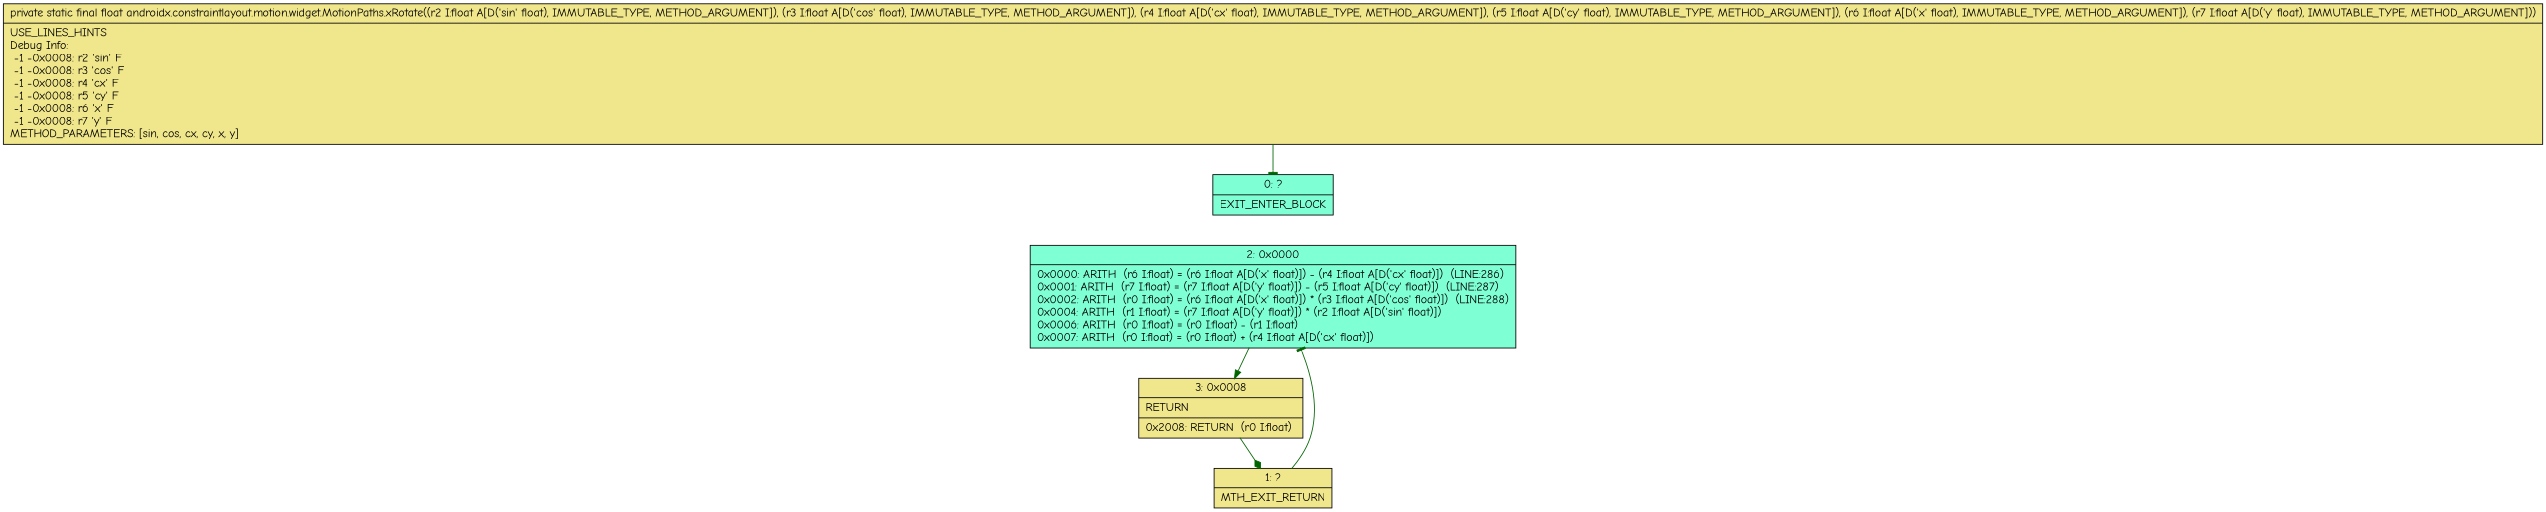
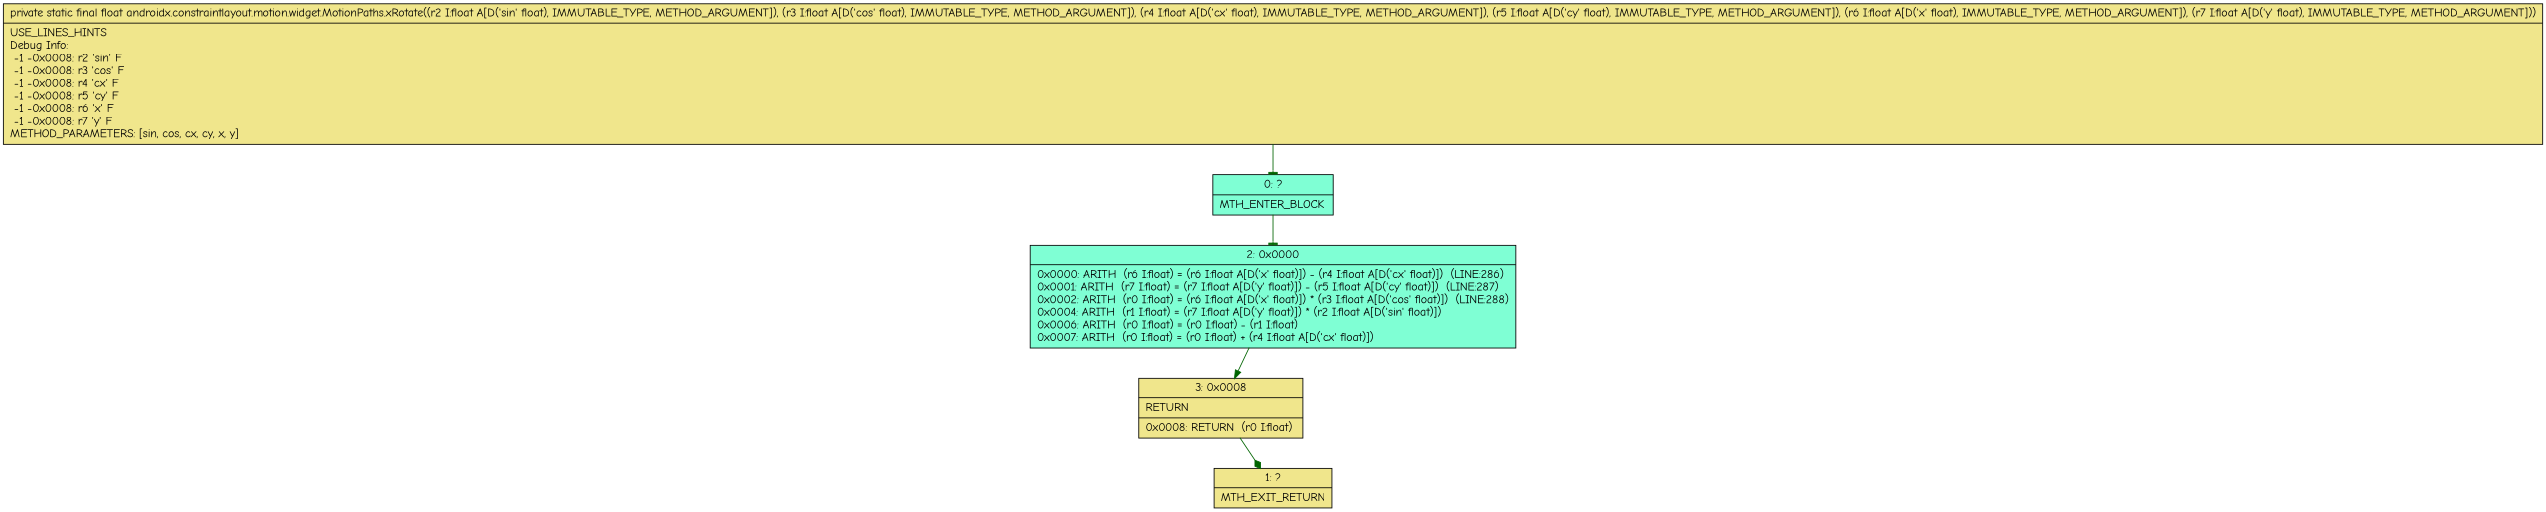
node "0: ?": text "EXIT_ENTER_BLOCK" -> "MTH_ENTER_BLOCK"
edge "1: ?" -> "2: 0x0000": now "0: ?" -> "2: 0x0000"
node "3: 0x0008": text "0x2008: RETURN  (r0 I:float)" -> "0x0008: RETURN  (r0 I:float)"
